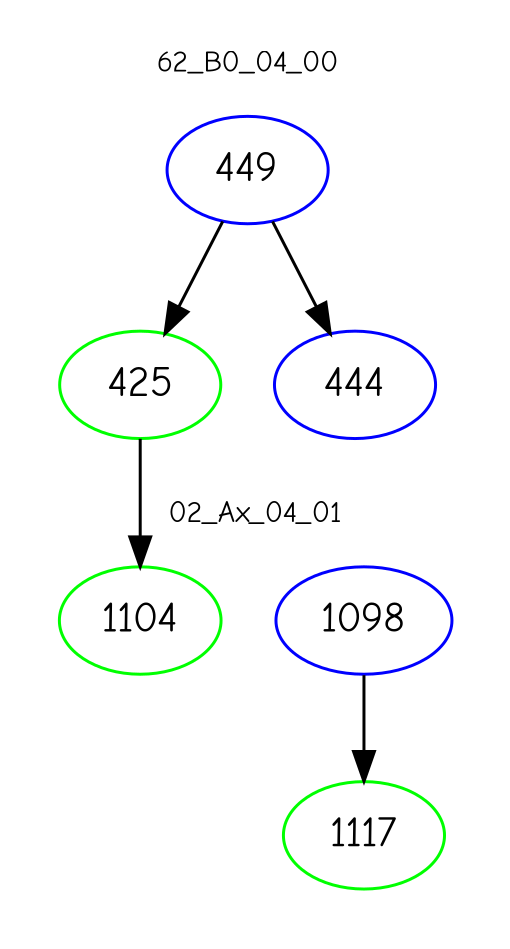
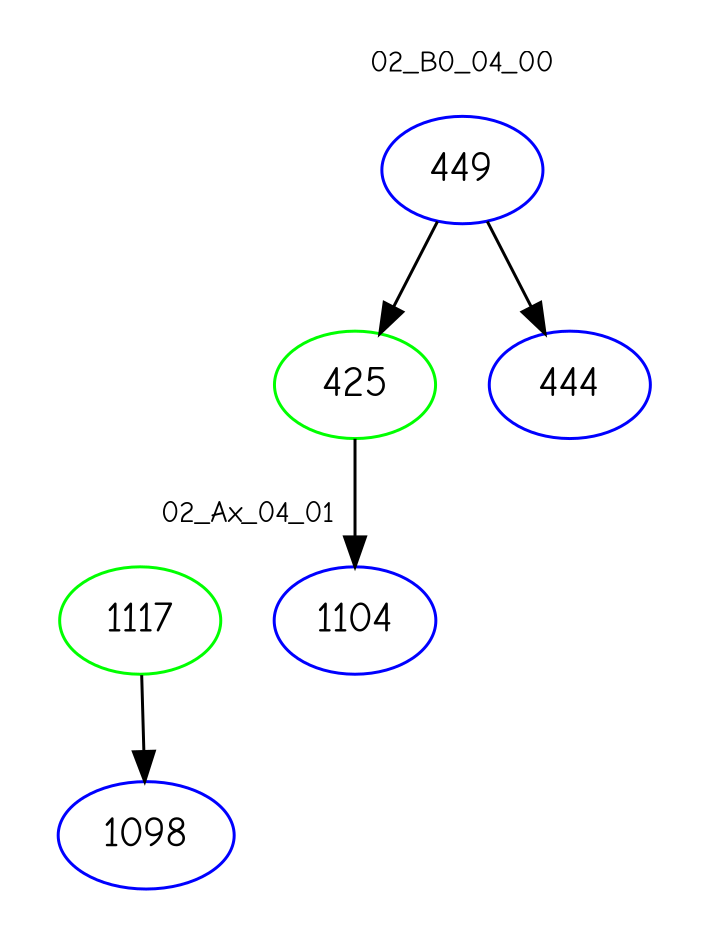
cluster "62_B0_04_00": label "62_B0_04_00" -> "02_B0_04_00"
node "1104": color green -> blue
edge "1098" -> "1117": reversed
